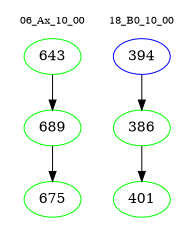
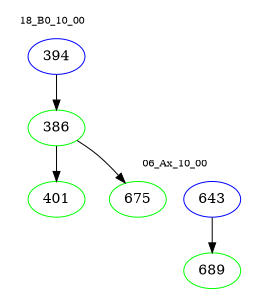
node "643": color green -> blue
edge "689" -> "675": now "386" -> "675"
